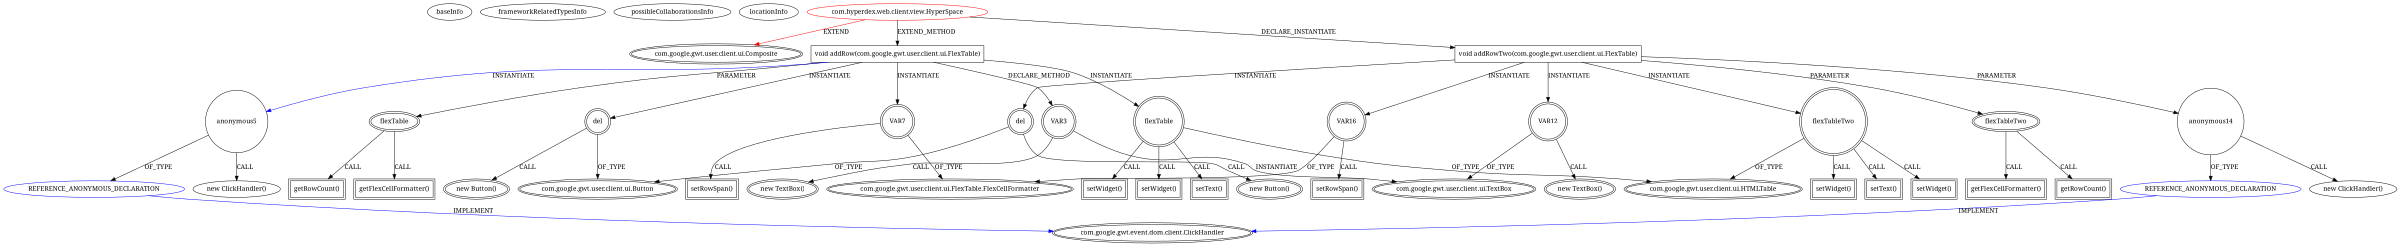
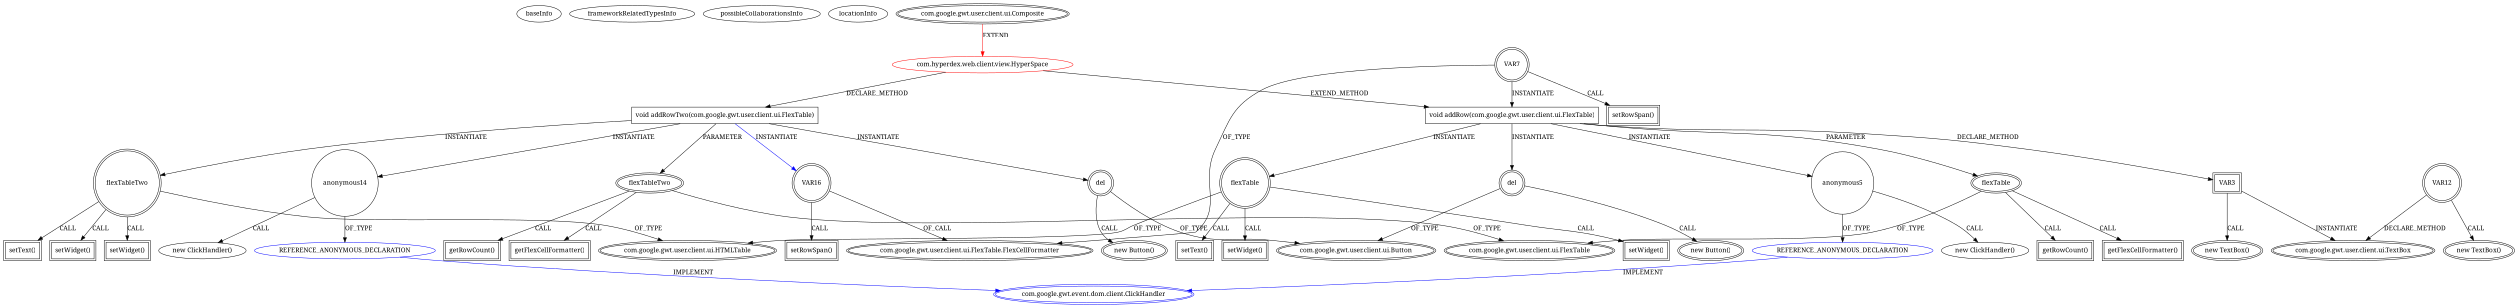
edge "com.hyperdex.web.client.view.HyperSpace" -> "com.google.gwt.user.client.ui.Composite": reversed
edge "com.hyperdex.web.client.view.HyperSpace" -> "void addRowTwo(com.google.gwt.user.client.ui.FlexTable)": label "DECLARE_INSTANTIATE" -> "DECLARE_METHOD"
edge "void addRow(com.google.gwt.user.client.ui.FlexTable)" -> "anonymous5": color blue -> black
edge "void addRowTwo(com.google.gwt.user.client.ui.FlexTable)" -> "anonymous14": label "PARAMETER" -> "INSTANTIATE"
edge "void addRowTwo(com.google.gwt.user.client.ui.FlexTable)" -> "VAR12": removed, label "INSTANTIATE"
edge "void addRow(com.google.gwt.user.client.ui.FlexTable)" -> "VAR7": reversed
edge "void addRowTwo(com.google.gwt.user.client.ui.FlexTable)" -> "VAR16": color black -> blue
node "VAR3": shape circle -> box
edge "VAR16" -> "com.google.gwt.user.client.ui.FlexTable.FlexCellFormatter": label "OF_TYPE" -> "OF_CALL"
edge "VAR12" -> "com.google.gwt.user.client.ui.TextBox": label "OF_TYPE" -> "DECLARE_METHOD"
node "com.google.gwt.event.dom.client.ClickHandler": color black -> blue
node "com.google.gwt.user.client.ui.FlexTable": added
